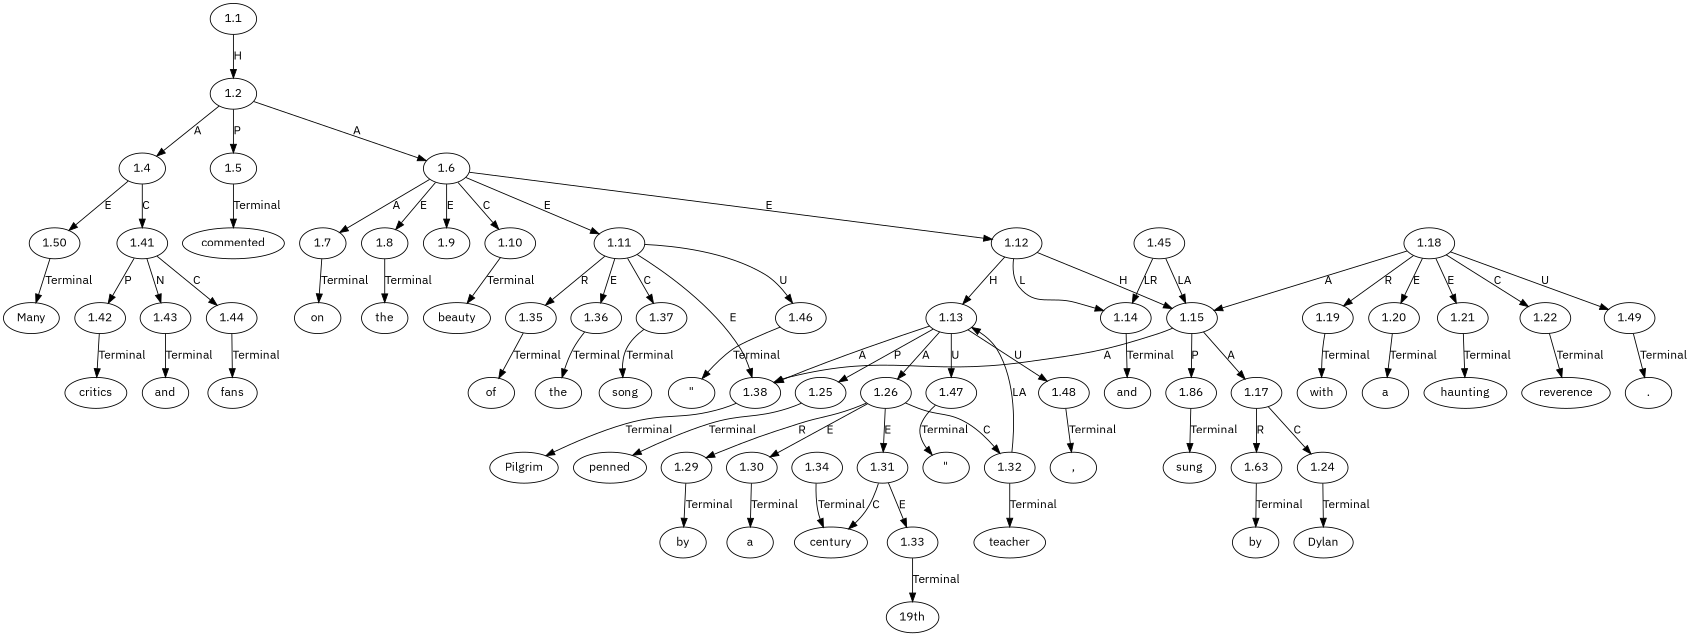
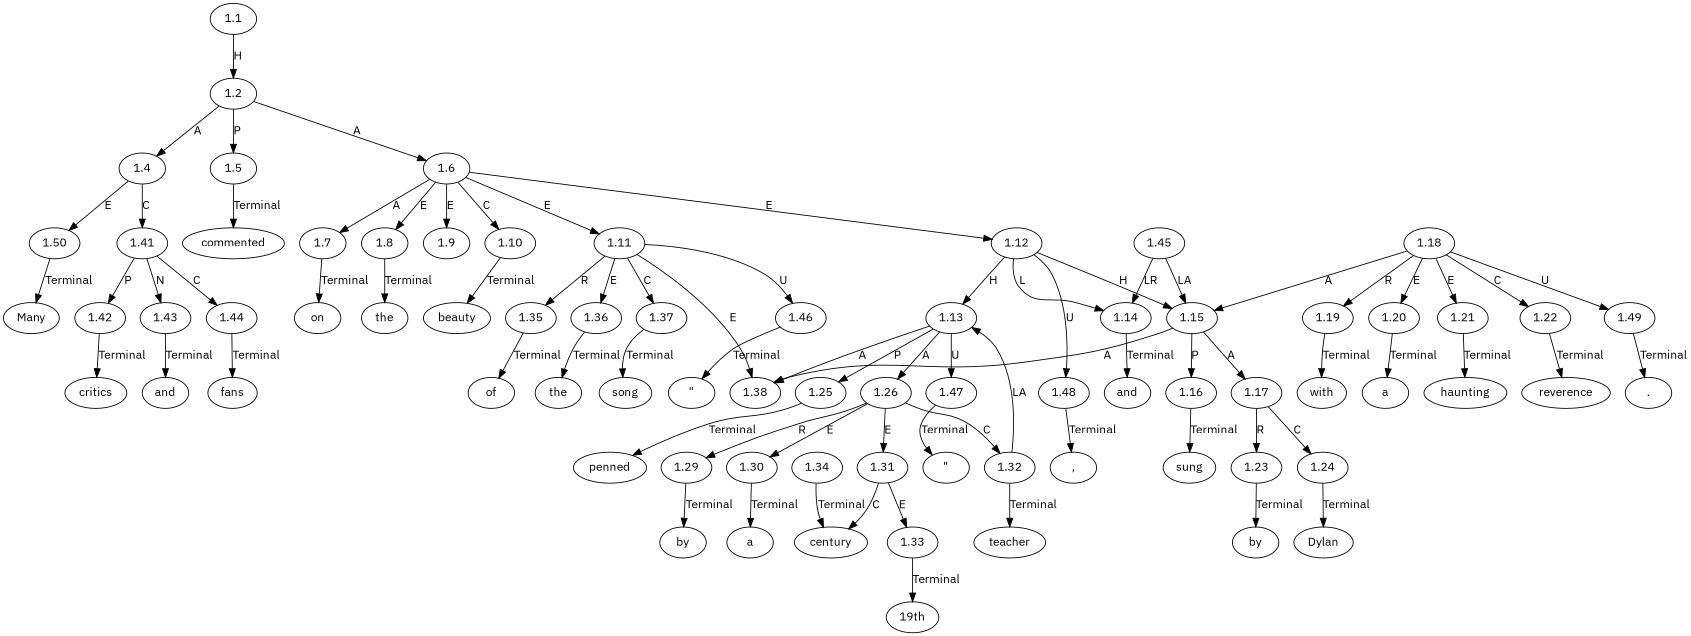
edge "1.13" -> "1.48": now "1.12" -> "1.48"
node "1.86": label "1.86" -> "1.16"
node "Pilgrim": removed
node "1.63": label "1.63" -> "1.23"
